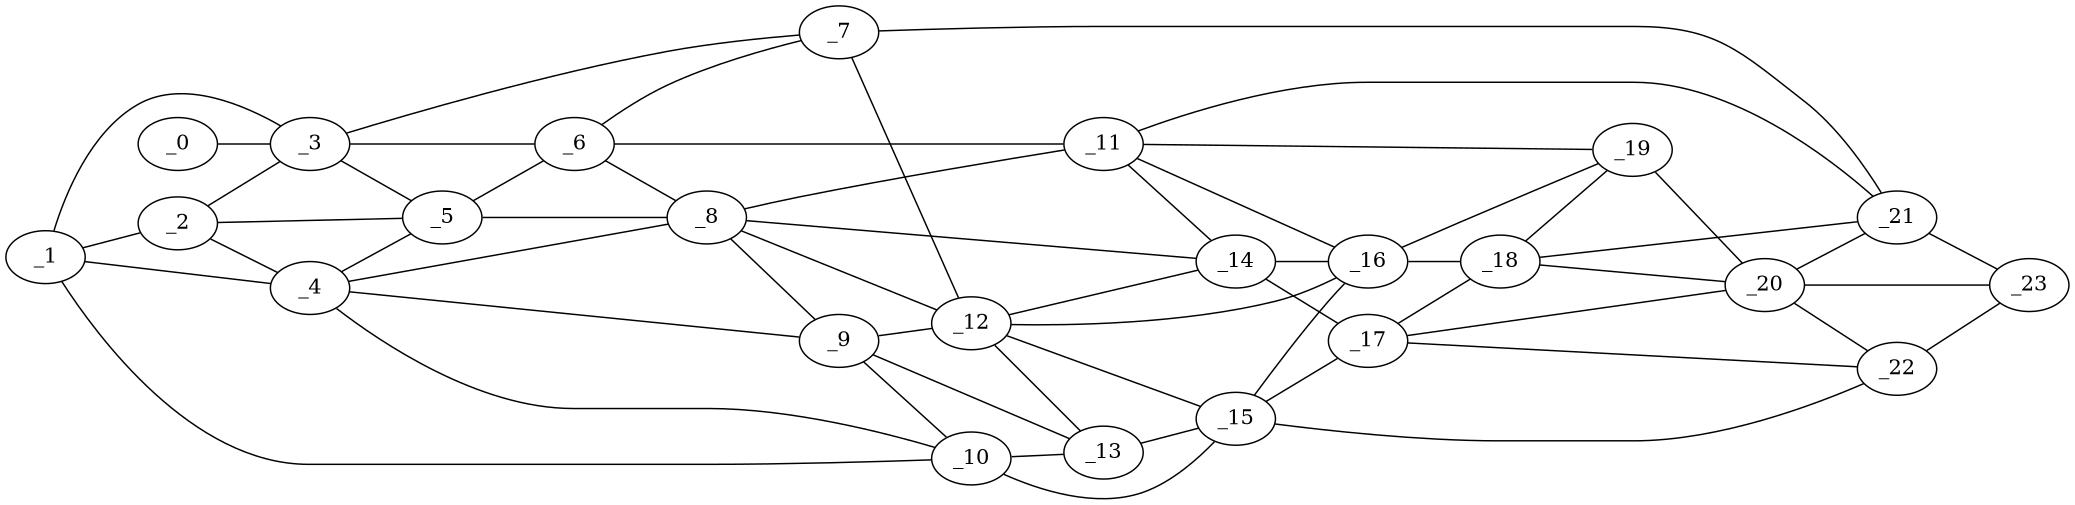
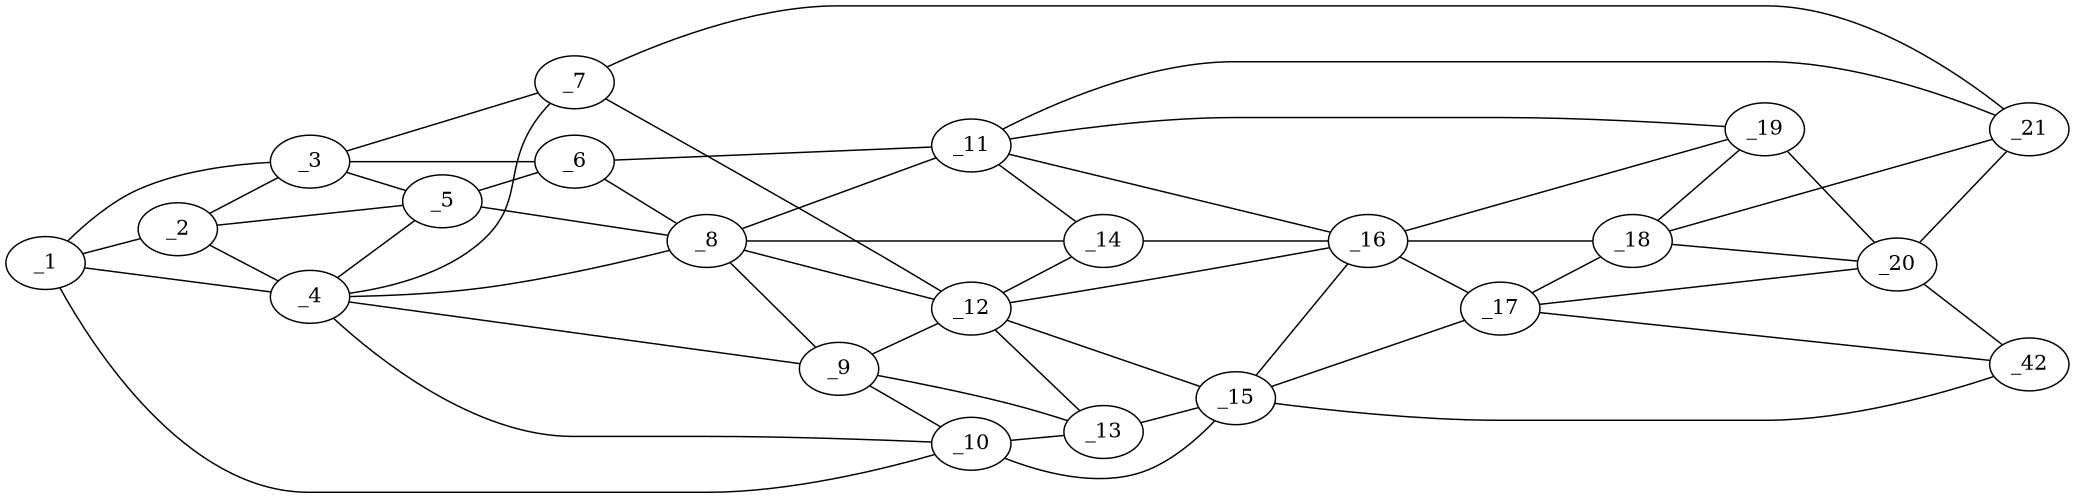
edge "_7" -- "_6": now "_7" -- "_4"
node "_0": removed
node "_23": removed
edge "_14" -- "_17": now "_16" -- "_17"
node "_22": label "_22" -> "_42"
